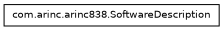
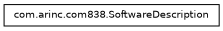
node "com.arinc.arinc838.SoftwareDescription": label "com.arinc.arinc838.SoftwareDescription" -> "com.arinc.com838.SoftwareDescription"
